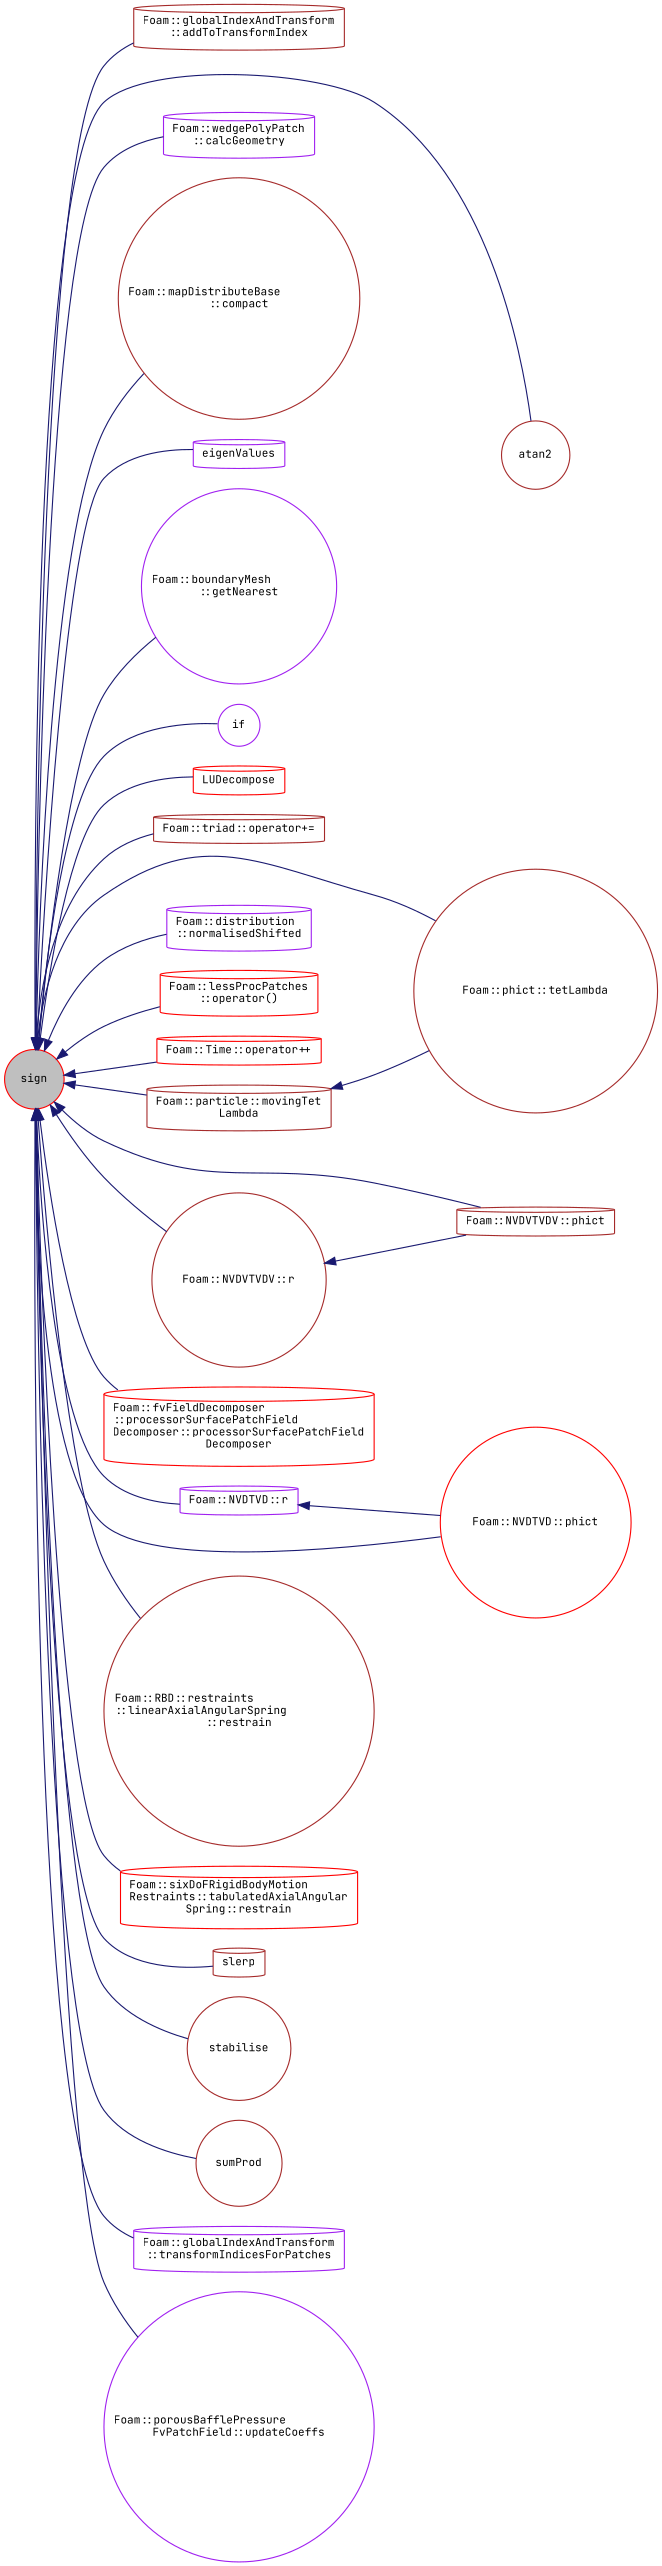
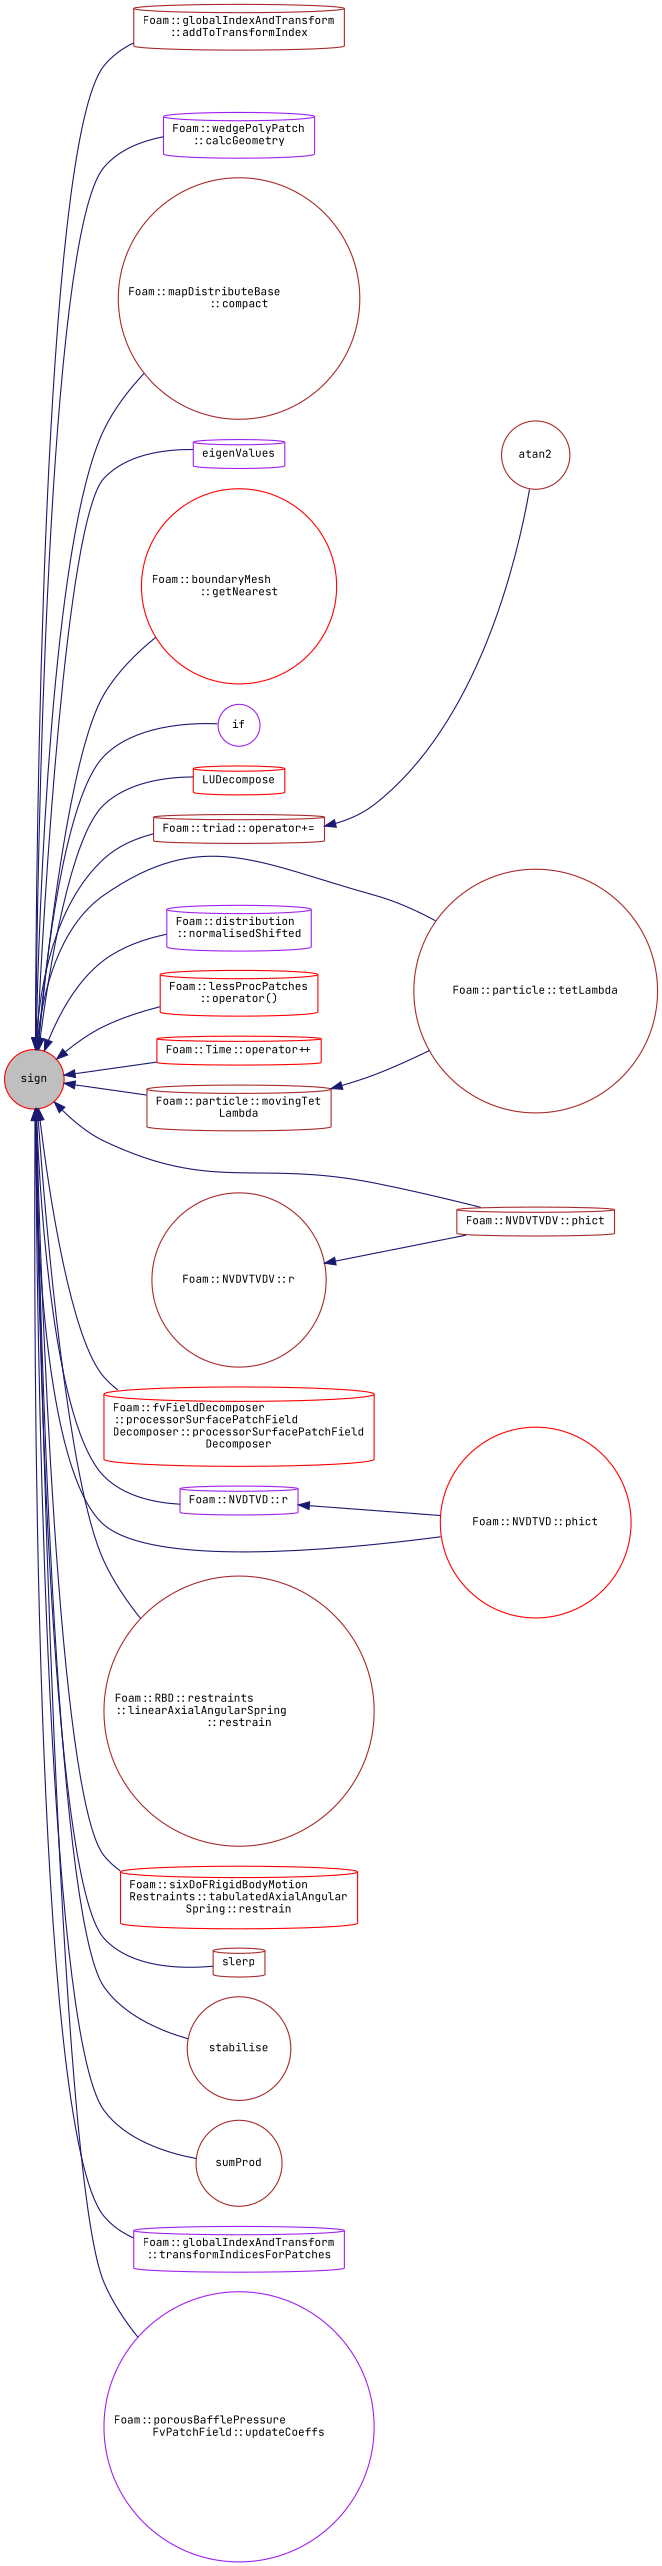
edge "atan2" -> "sign": now "atan2" -> "Foam::triad::operator+="
node "Foam::boundaryMesh ::getNearest": color purple -> red
node "Foam::phict::tetLambda": label "Foam::phict::tetLambda" -> "Foam::particle::tetLambda"
edge "Foam::NVDVTVDV::r" -> "sign": removed
